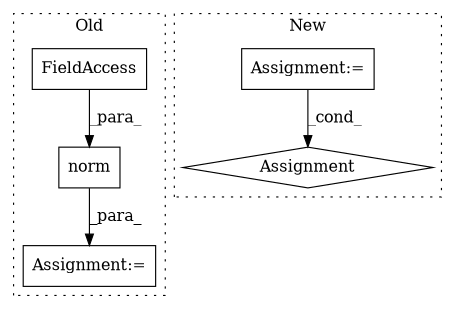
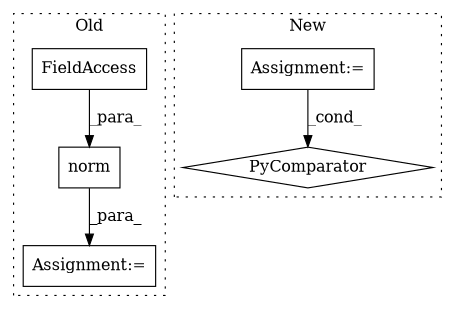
node "Assignment": label "Assignment" -> "PyComparator"
